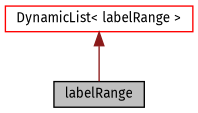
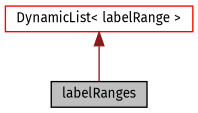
node "labelRange": label "labelRange" -> "labelRanges"
